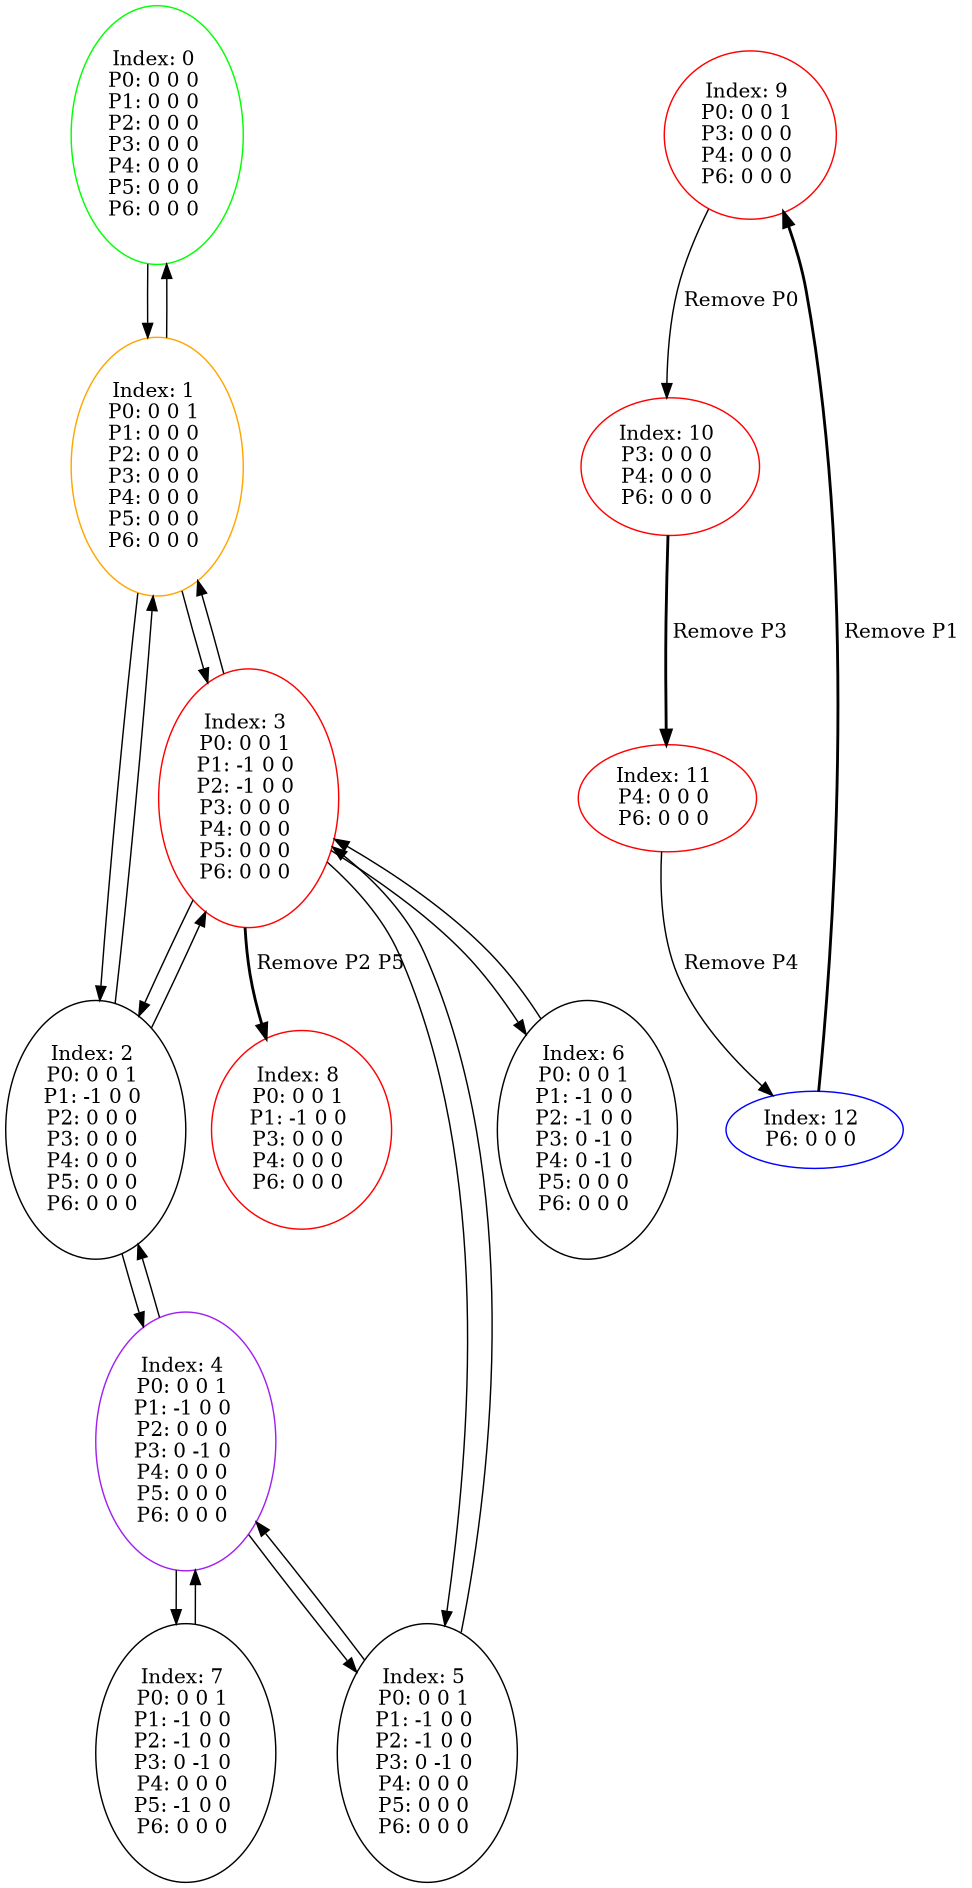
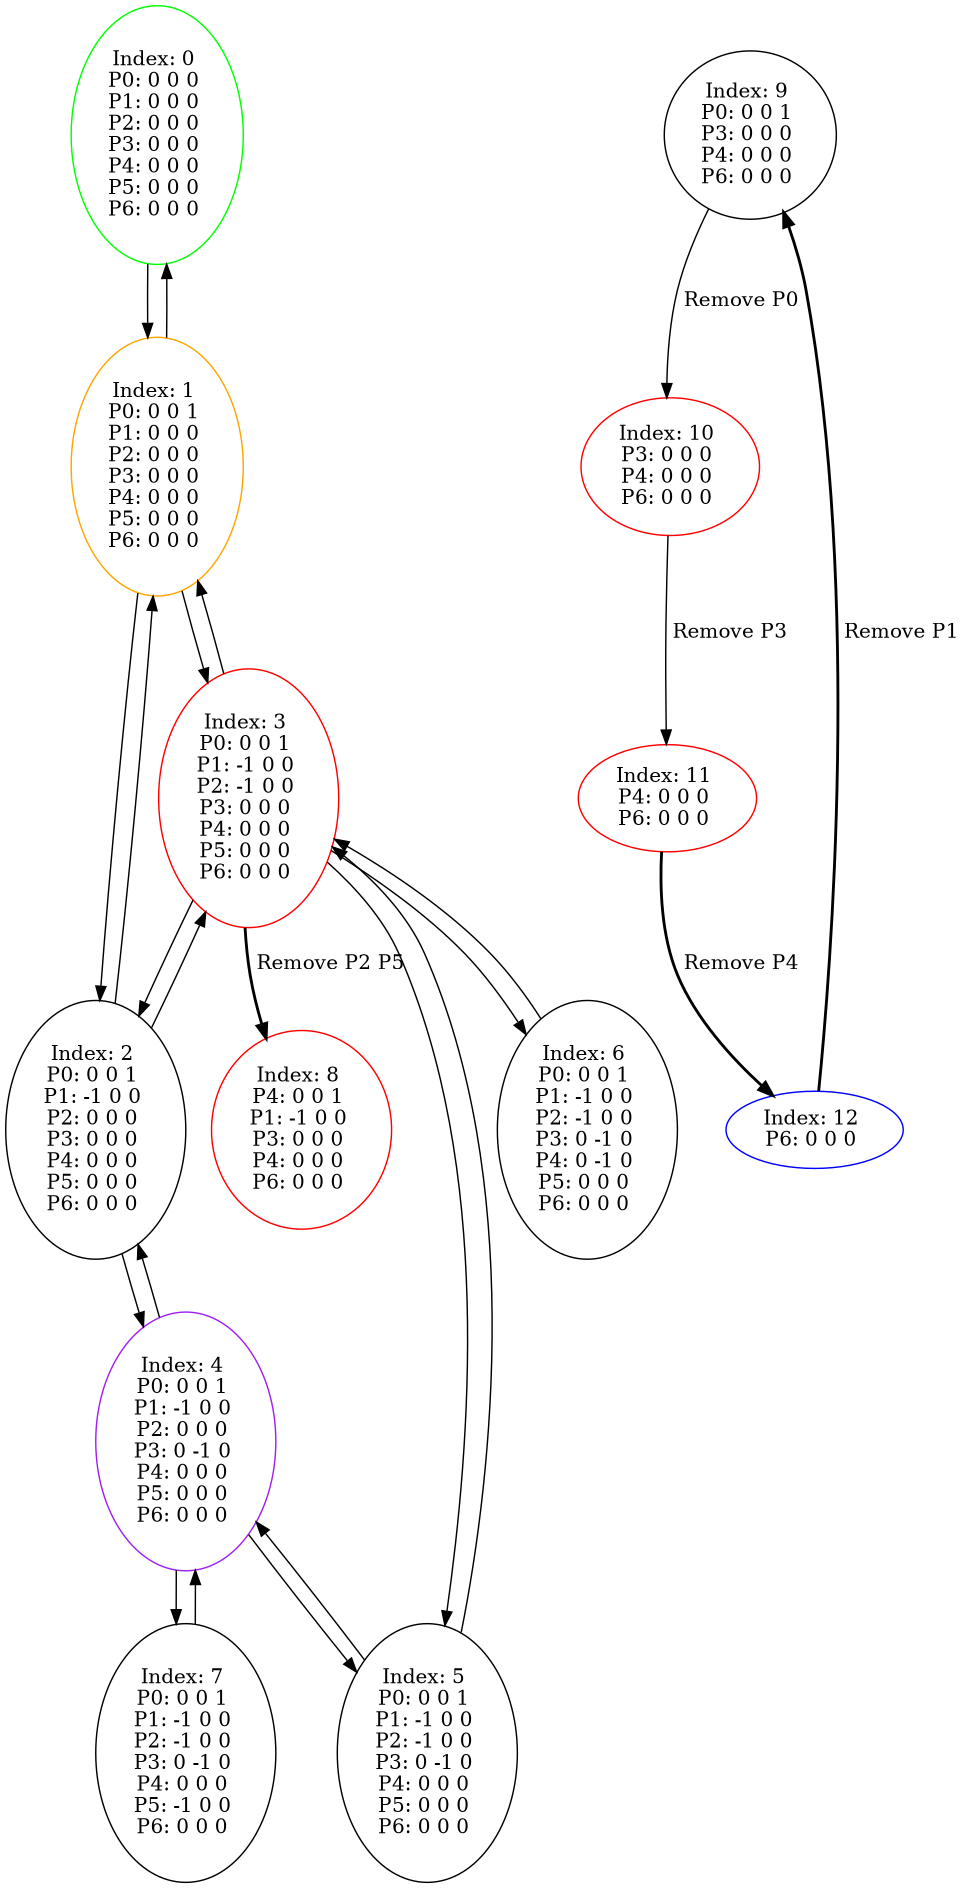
node "Index: 9 P0: 0 0 1 P3: 0 0 0 P4: 0 0 0 P6: 0 0 0": color red -> black
edge "Index: 10 P3: 0 0 0 P4: 0 0 0 P6: 0 0 0" -> "Index: 11 P4: 0 0 0 P6: 0 0 0": style bold -> solid
edge "Index: 11 P4: 0 0 0 P6: 0 0 0" -> "Index: 12 P6: 0 0 0": style solid -> bold
node "Index: 8 P0: 0 0 1 P1: -1 0 0 P3: 0 0 0 P4: 0 0 0 P6: 0 0 0": label "Index: 8 P0: 0 0 1 P1: -1 0 0 P3: 0 0 0 P4: 0 0 0 P6: 0 0 0" -> "Index: 8 P4: 0 0 1 P1: -1 0 0 P3: 0 0 0 P4: 0 0 0 P6: 0 0 0"
